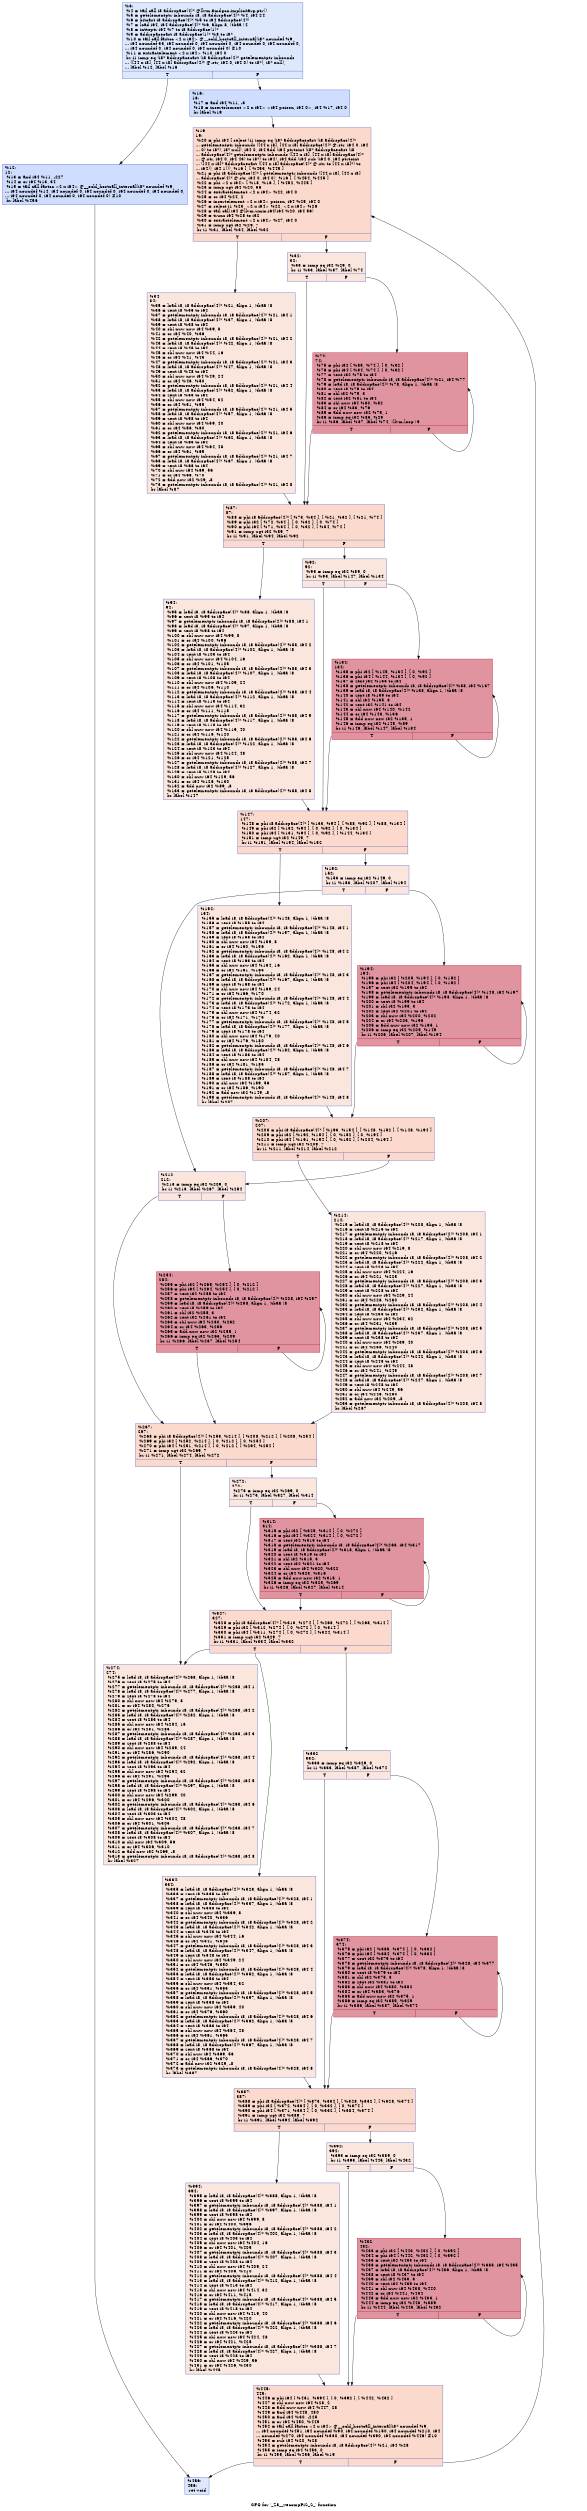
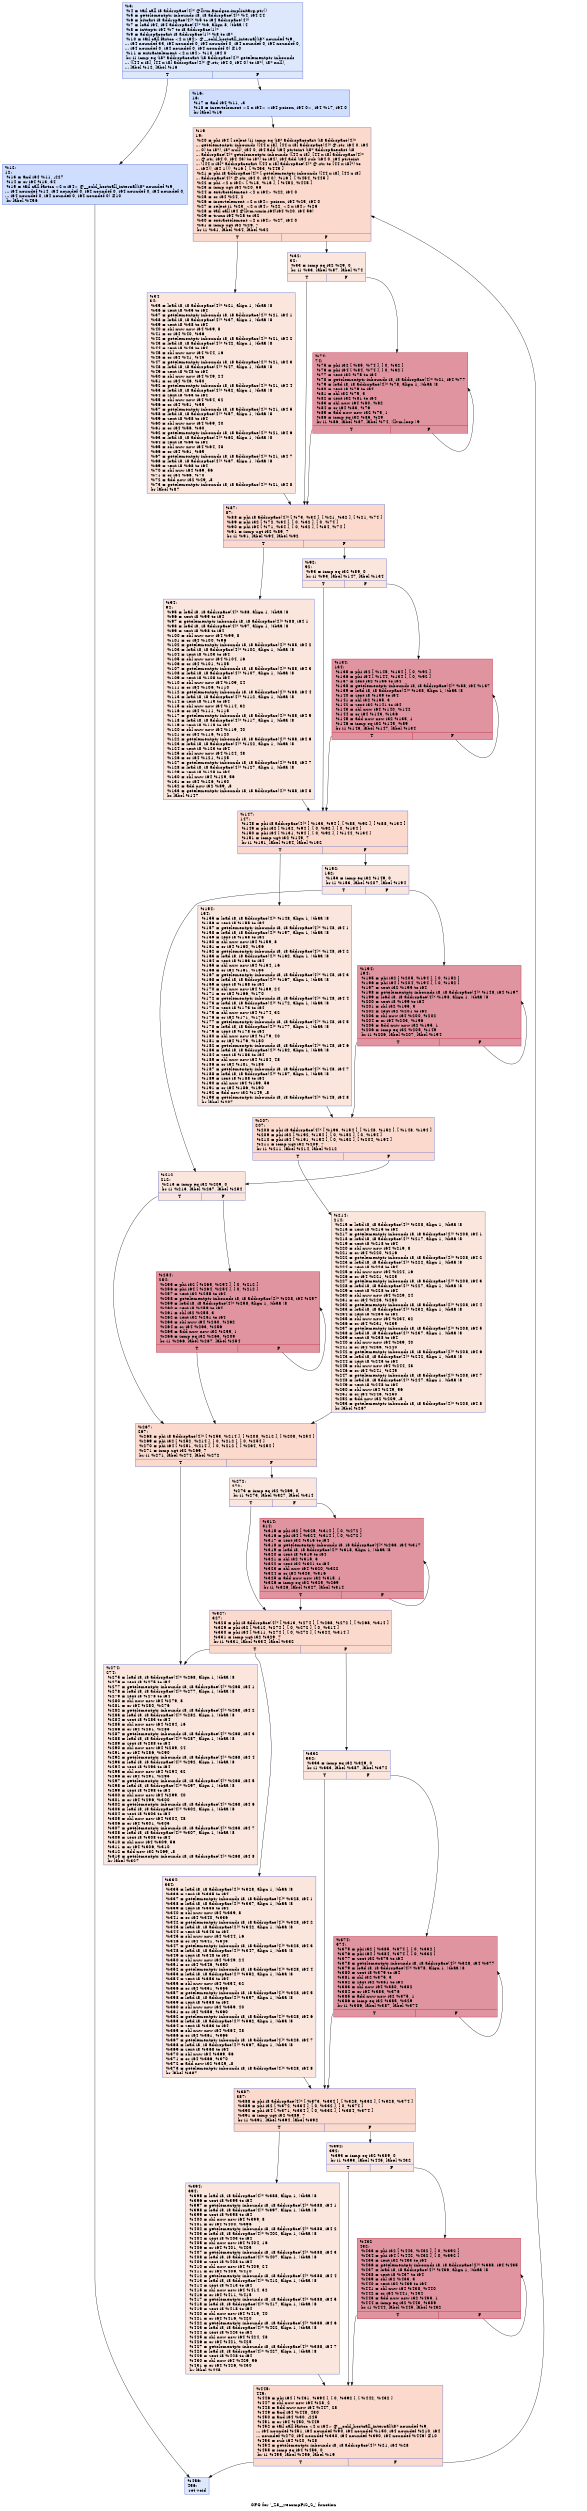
node "%334:": text "%361 = or i64 %376, %360" -> "%361 = or i64 %356, %360"
